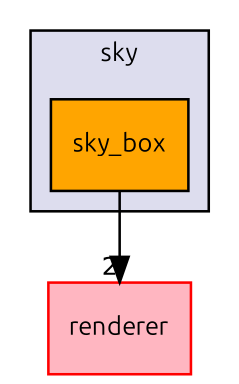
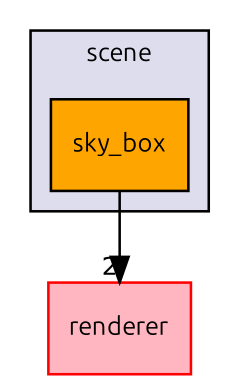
cluster "sky": label "sky" -> "scene"
